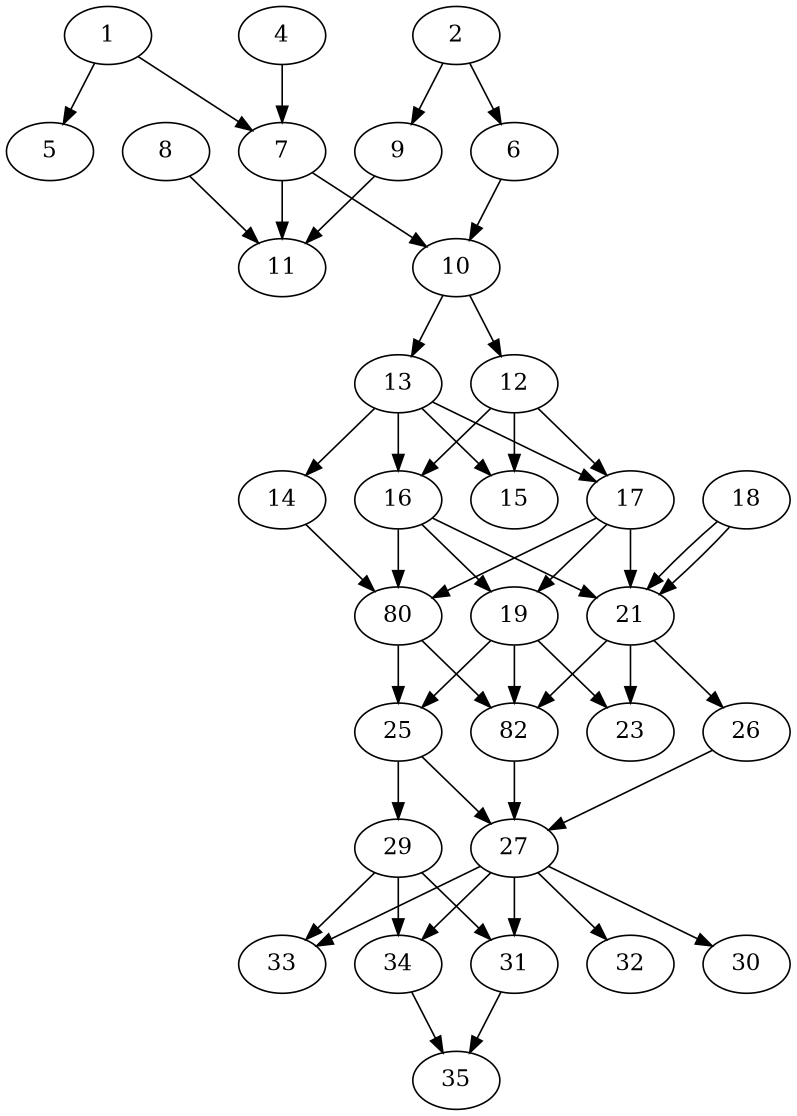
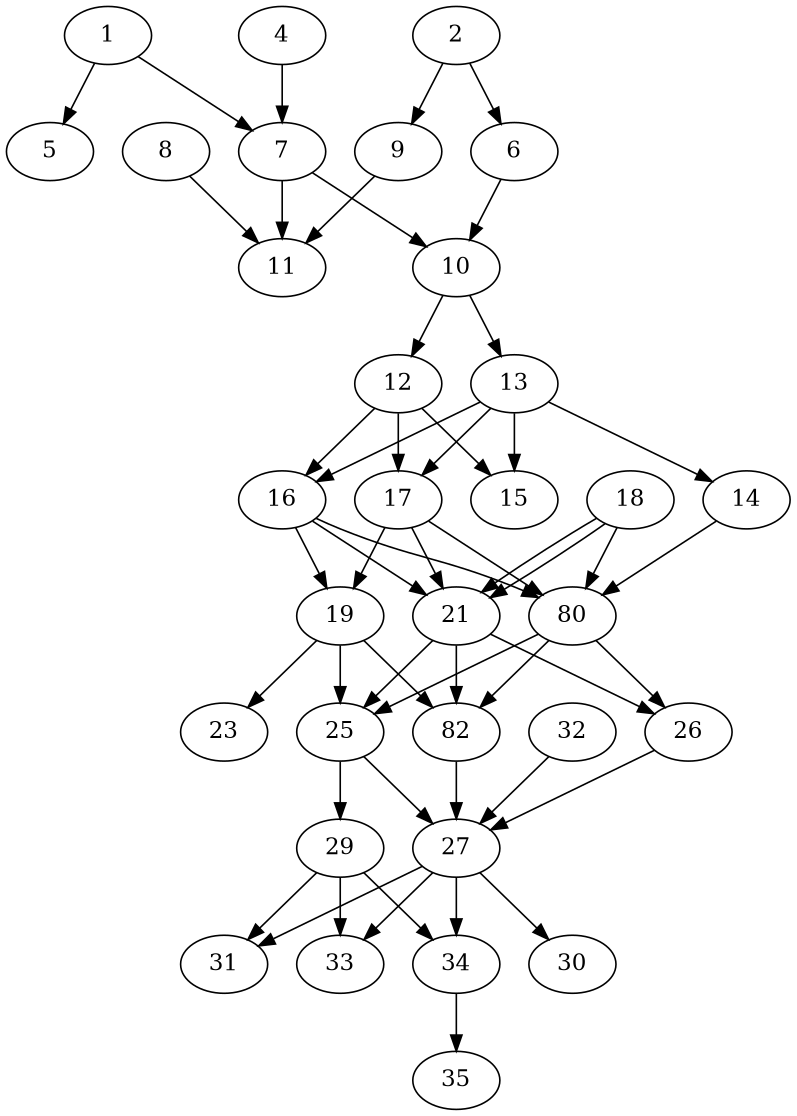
edge "18" -> "80": added
edge "21" -> "23": now "21" -> "25"
edge "80" -> "26": added
edge "27" -> "32": reversed
edge "31" -> "35": removed
